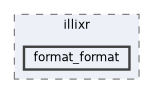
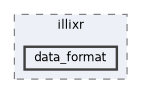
node "format_format": label "format_format" -> "data_format"
